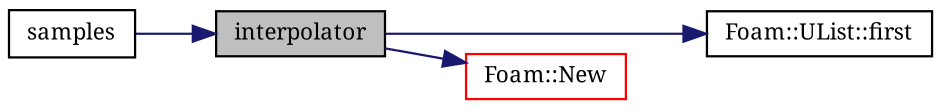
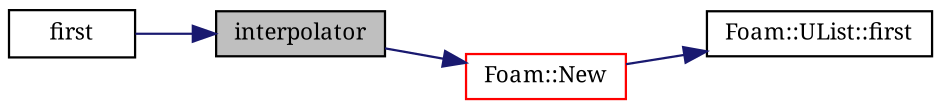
node "samples": label "samples" -> "first"
edge "interpolator" -> "Foam::UList::first": now "Foam::New" -> "Foam::UList::first"
